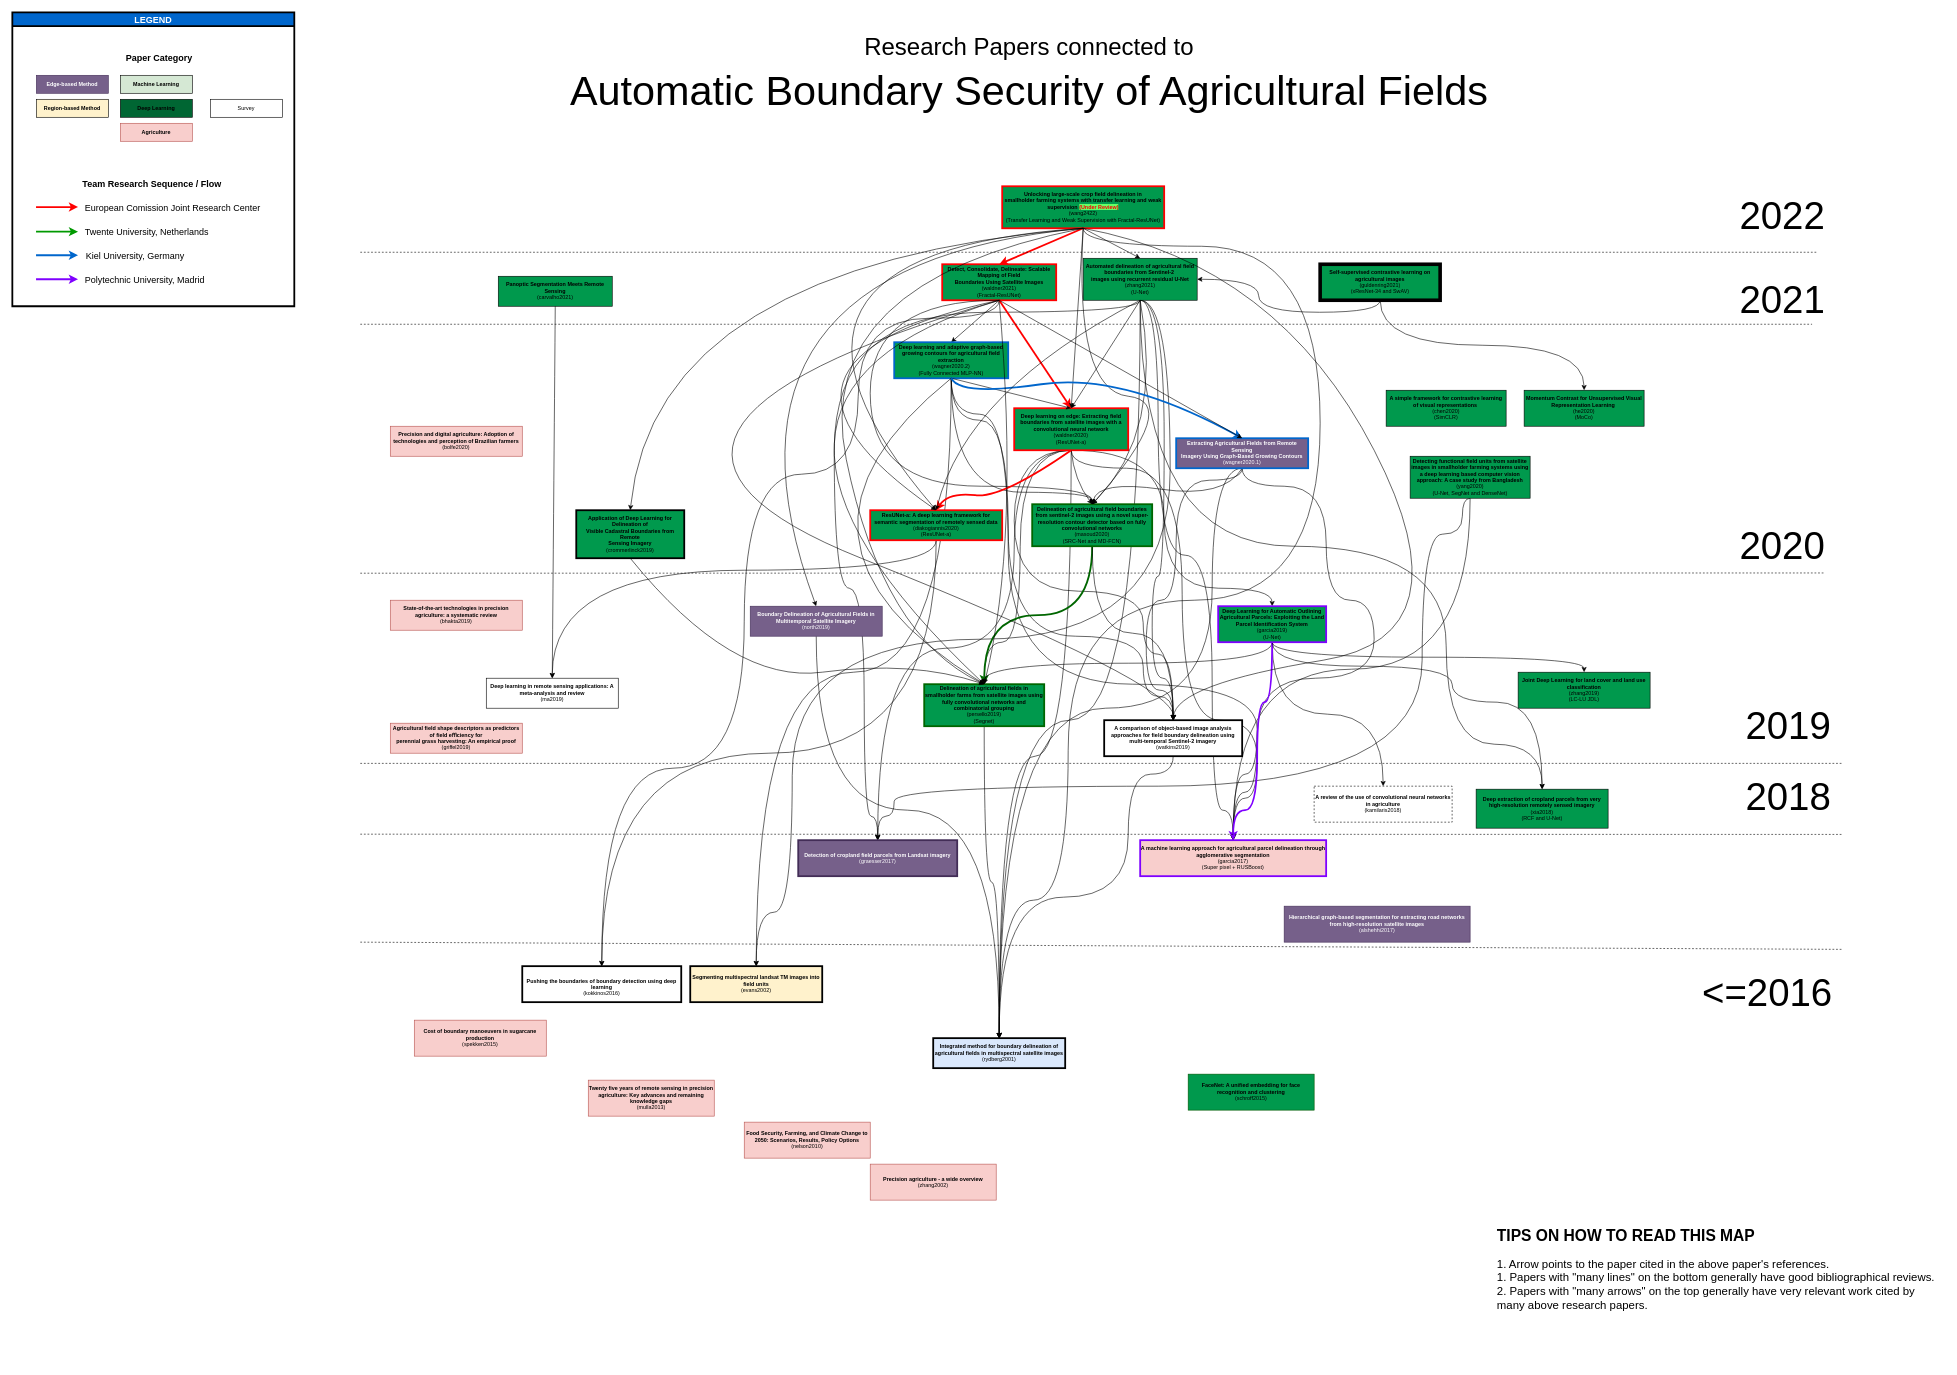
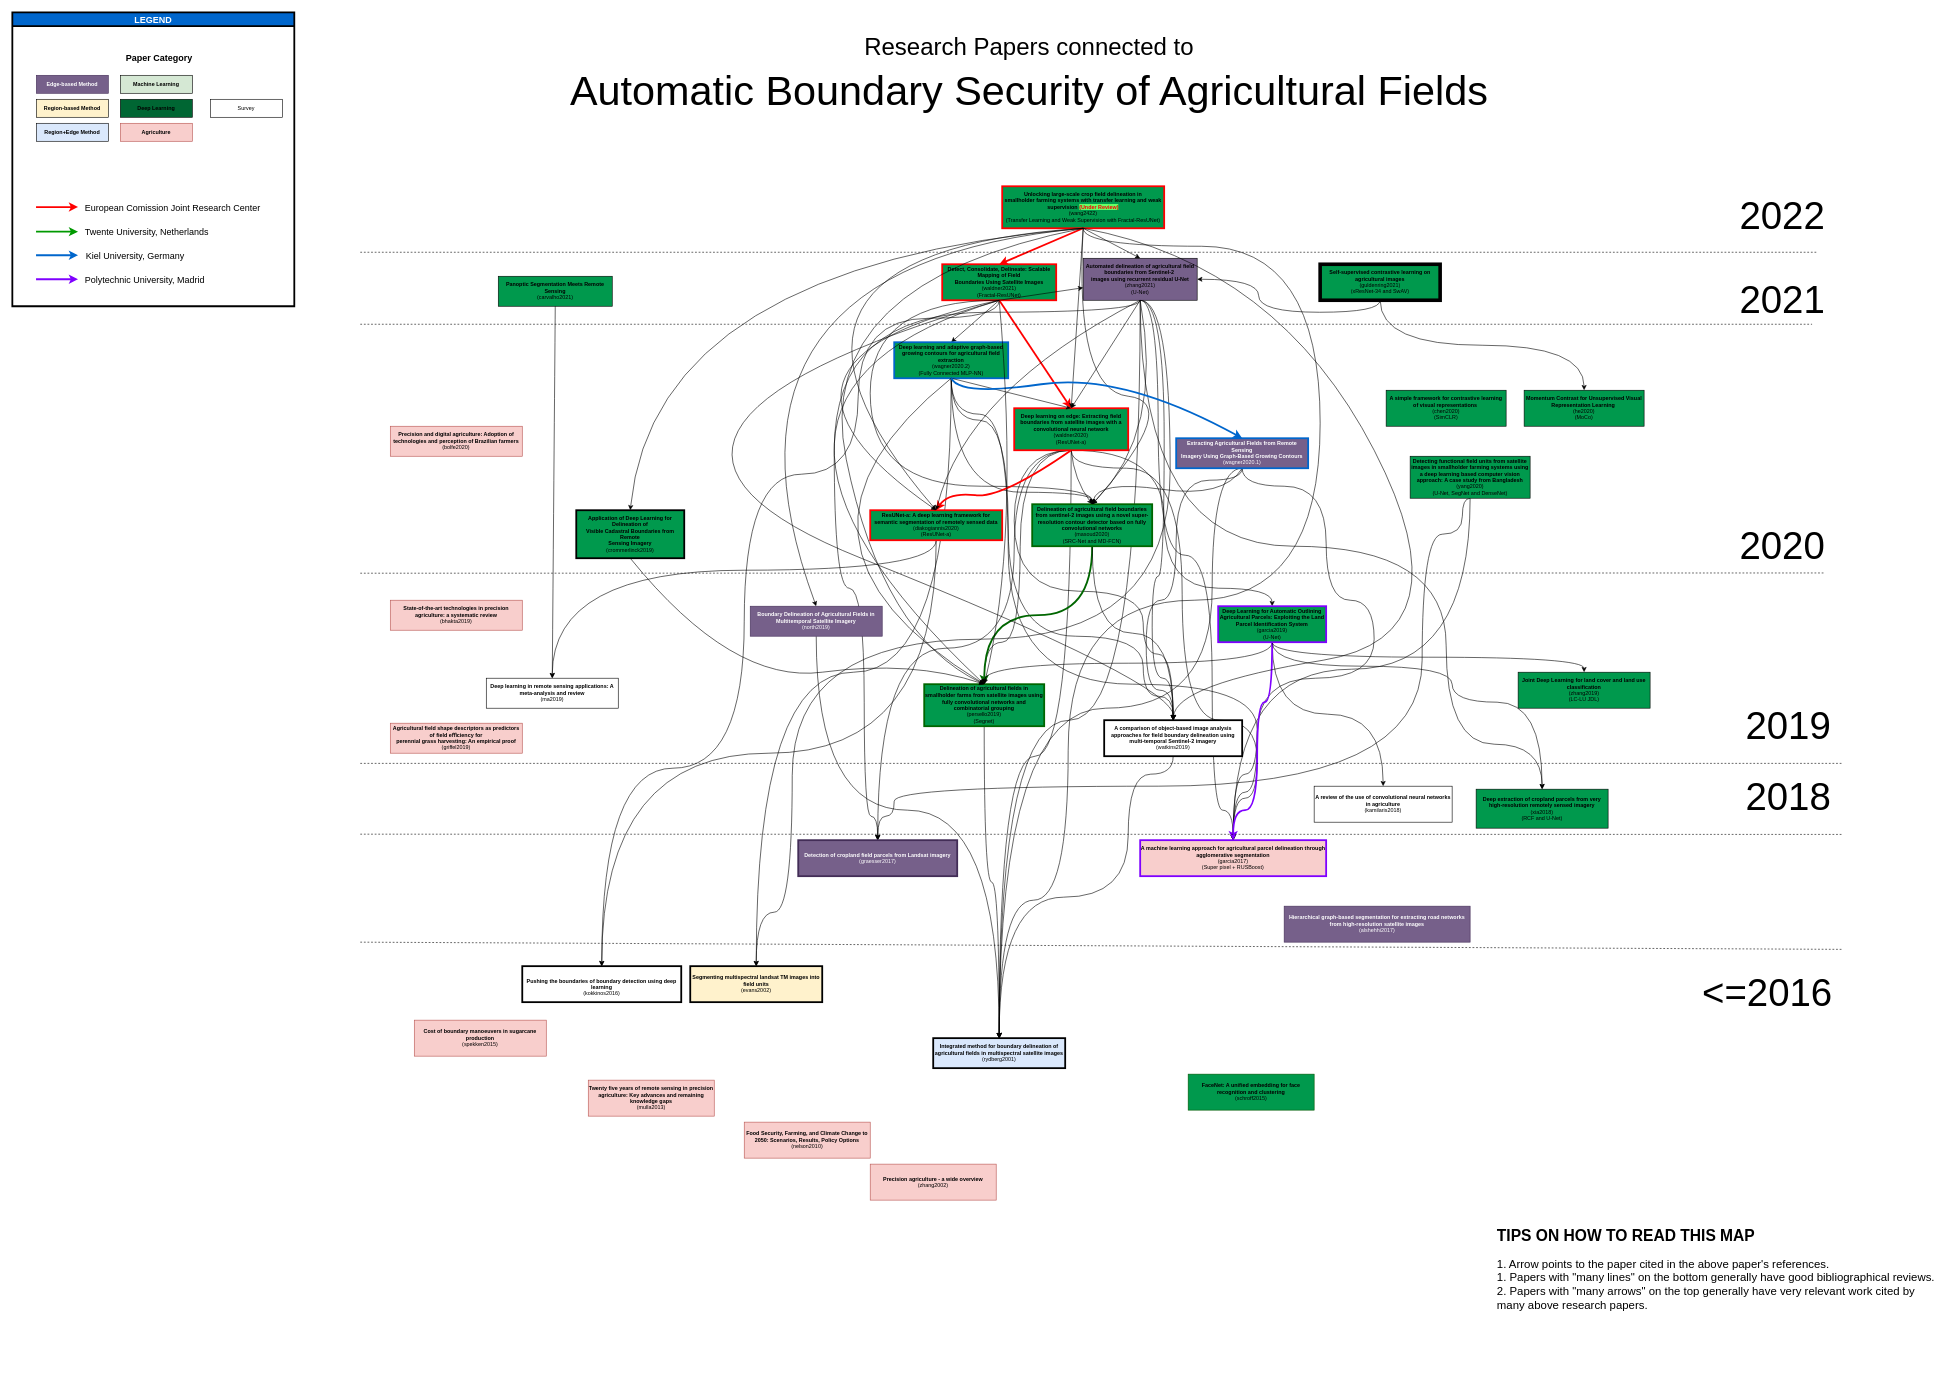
node "Region+Edge Method": added
node "Team Research Sequence / Flow": removed
node "Automated delineation of agricultural field boundaries from Sentinel-2 images using recurrent residual U-Net (zhang2021) (U-Net)": fillcolor #00994d -> #76608a
edge "Detect, Consolidate, Delineate: Scalable Mapping of Field Boundaries Using Satellite Images (waldner2021) (Fractal-ResUNet)" -> "Extracting Agricultural Fields from Remote Sensing Imagery Using Graph-Based Growing Contours (wagner2020.1)": now "Detect, Consolidate, Delineate: Scalable Mapping of Field Boundaries Using Satellite Images (waldner2021) (Fractal-ResUNet)" -> "Automated delineation of agricultural field boundaries from Sentinel-2 images using recurrent residual U-Net (zhang2021) (U-Net)"
node "A review of the use of convolutional neural networks in agriculture (kamilaris2018)": style dashed -> solid
